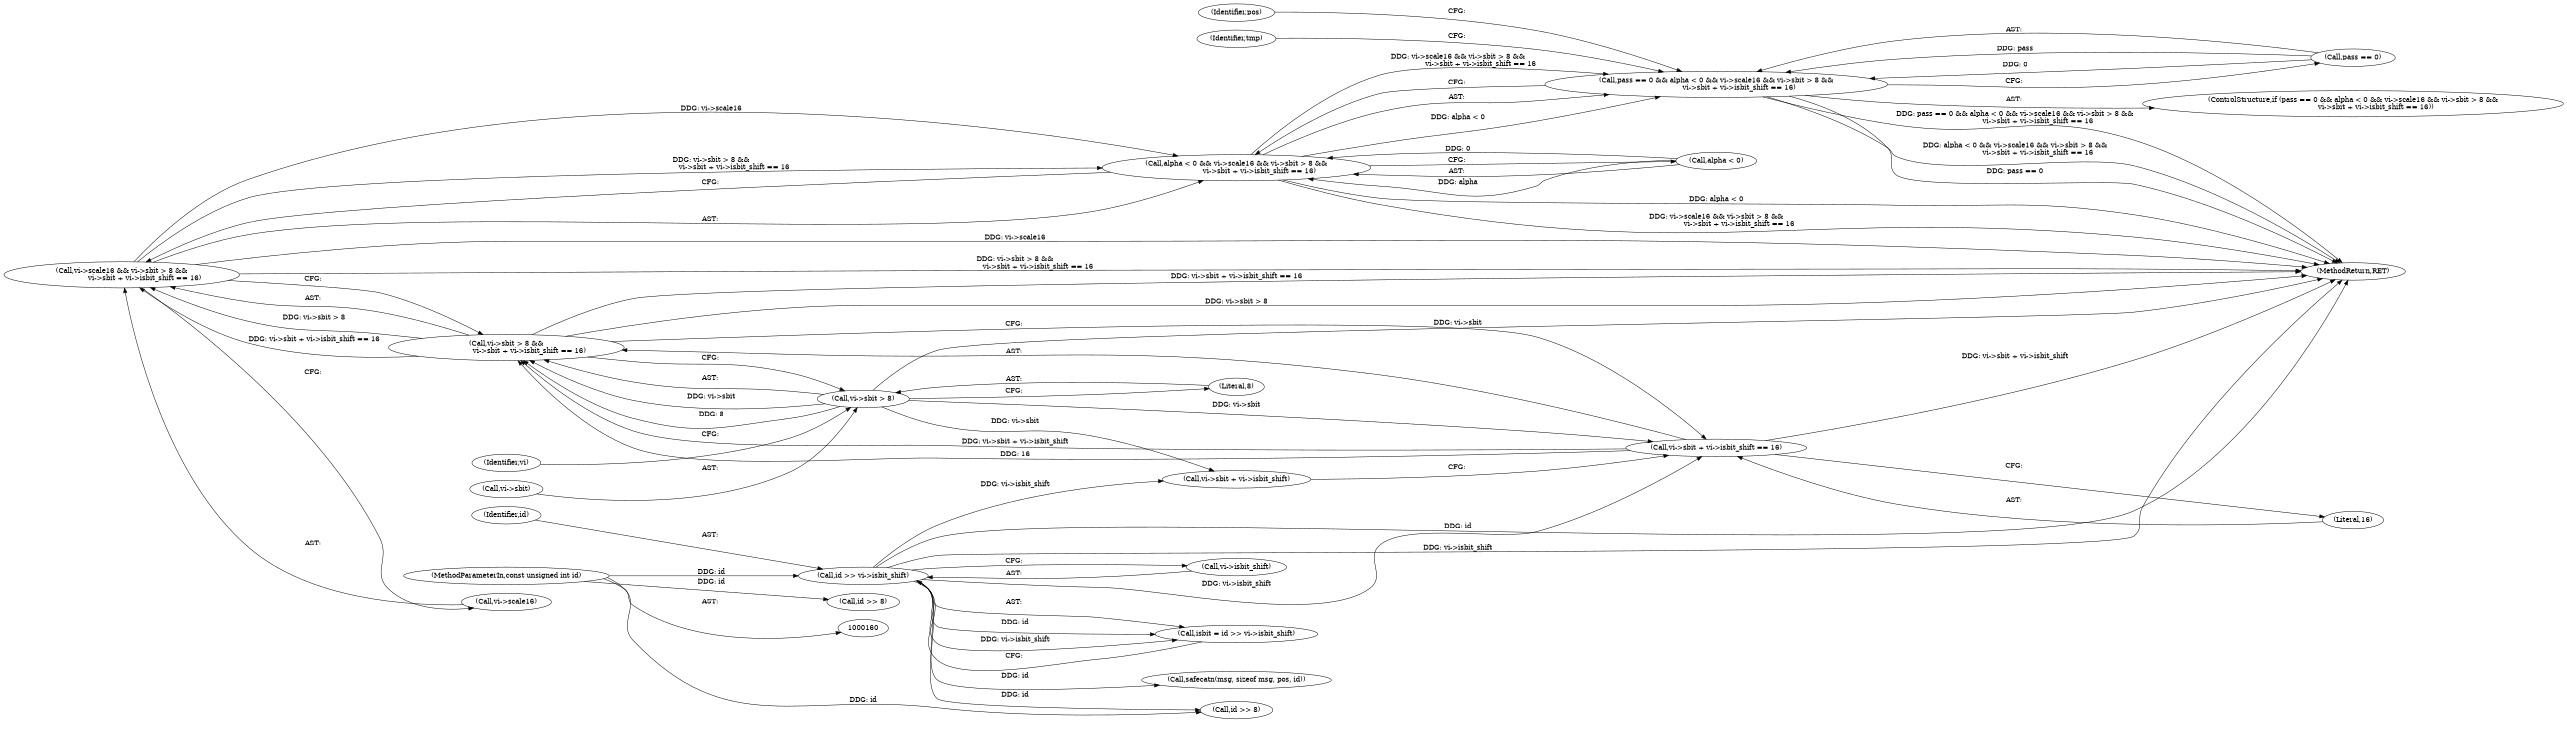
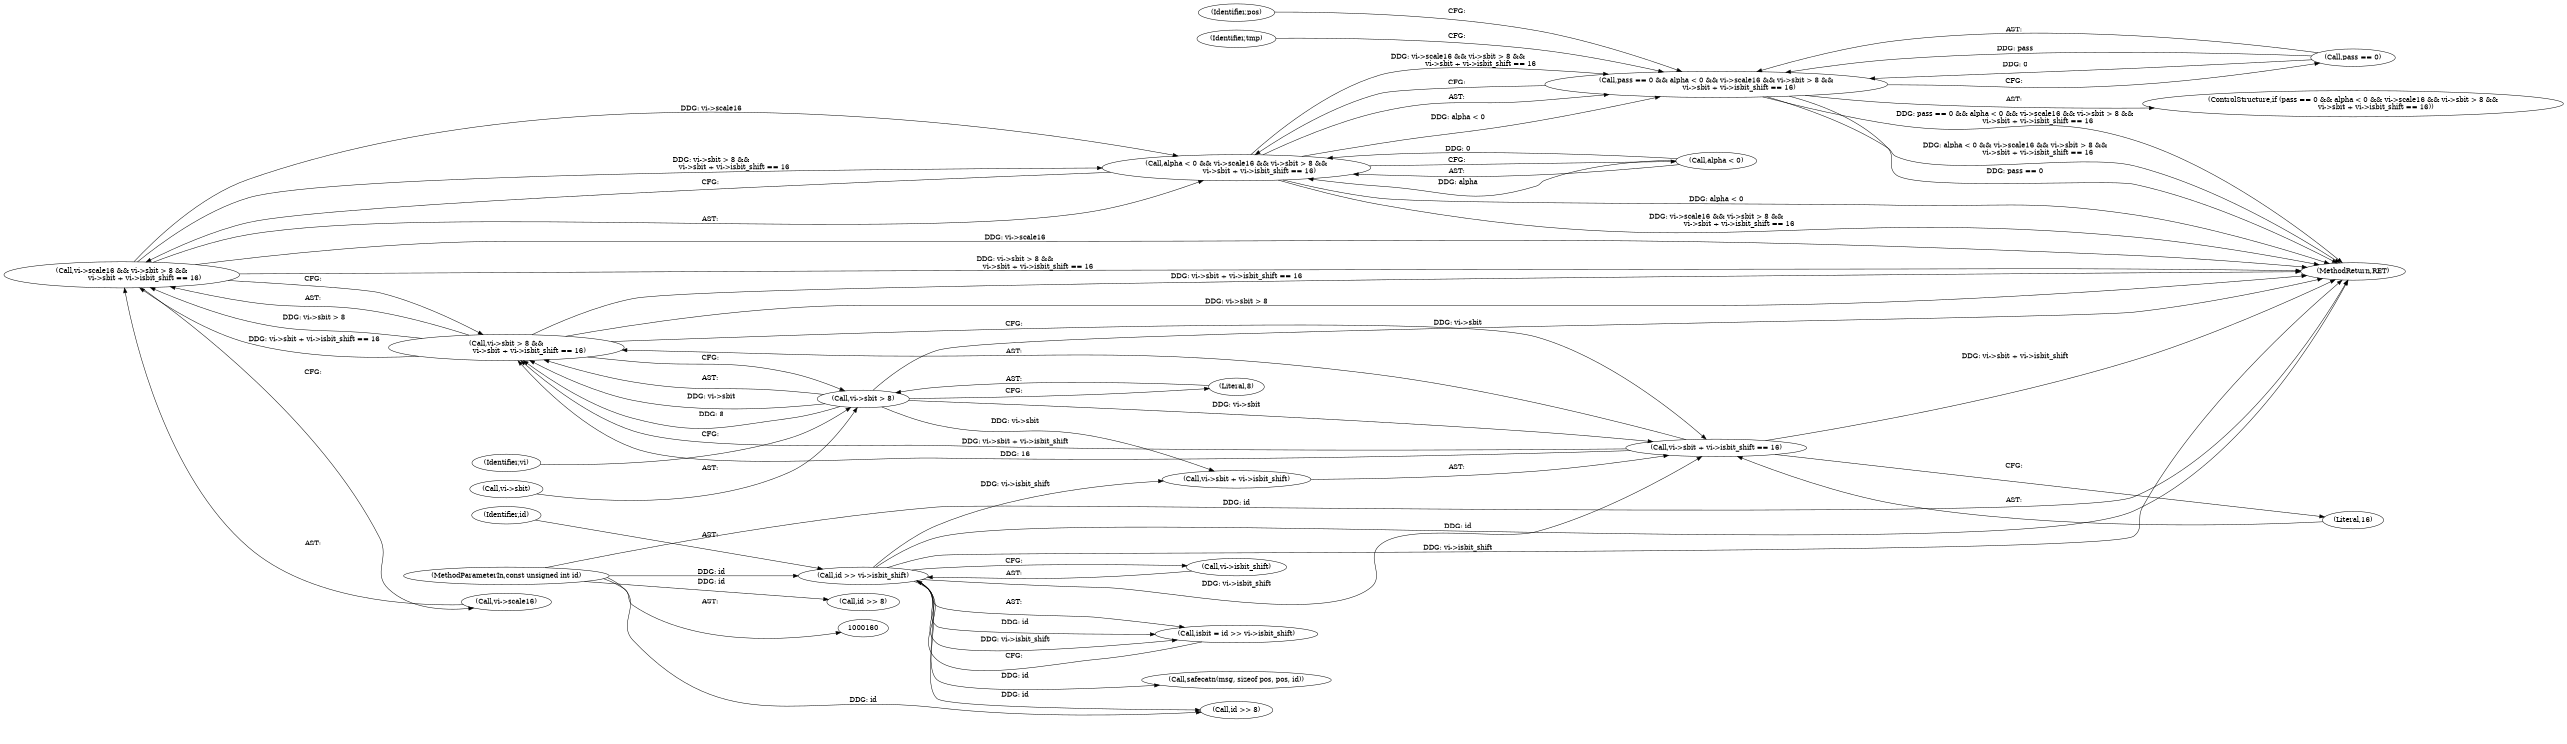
edge "(Call,vi->sbit + vi->isbit_shift)" -> "(Call,vi->sbit + vi->isbit_shift == 16)": label "CFG: " -> "AST: "
edge "(MethodParameterIn,const unsigned int id)" -> "(MethodReturn,RET)": added, label "DDG: id"
node "(Call,safecatn(msg, sizeof msg, pos, id))": label "(Call,safecatn(msg, sizeof msg, pos, id))" -> "(Call,safecatn(msg, sizeof pos, pos, id))"
